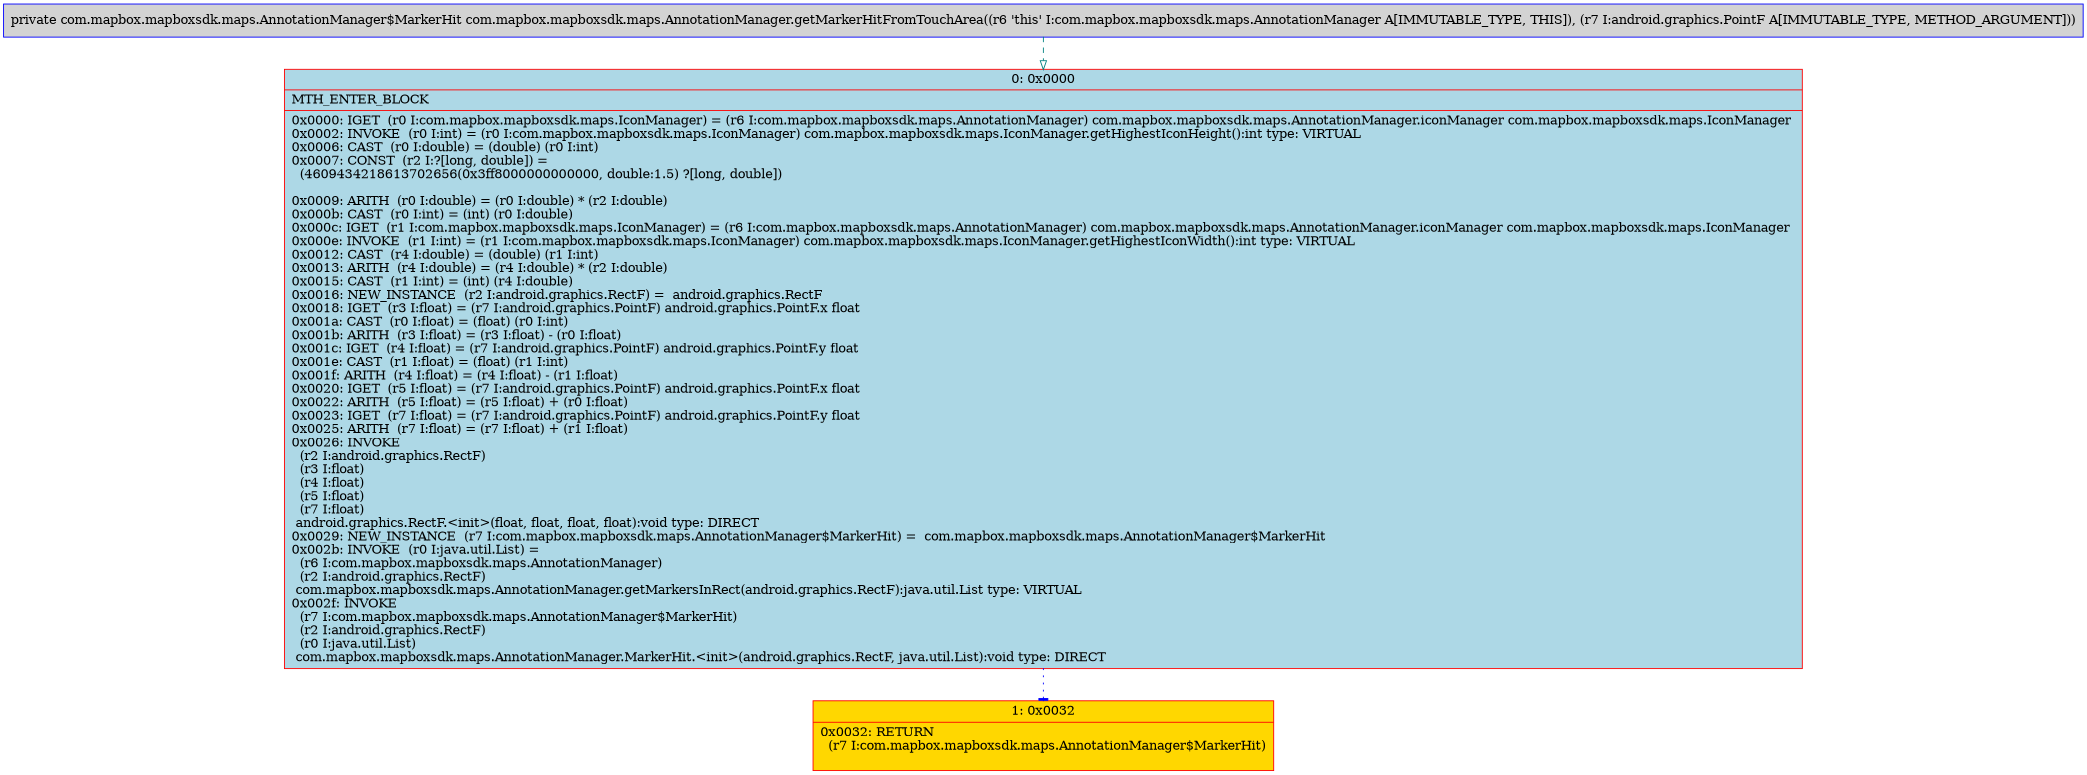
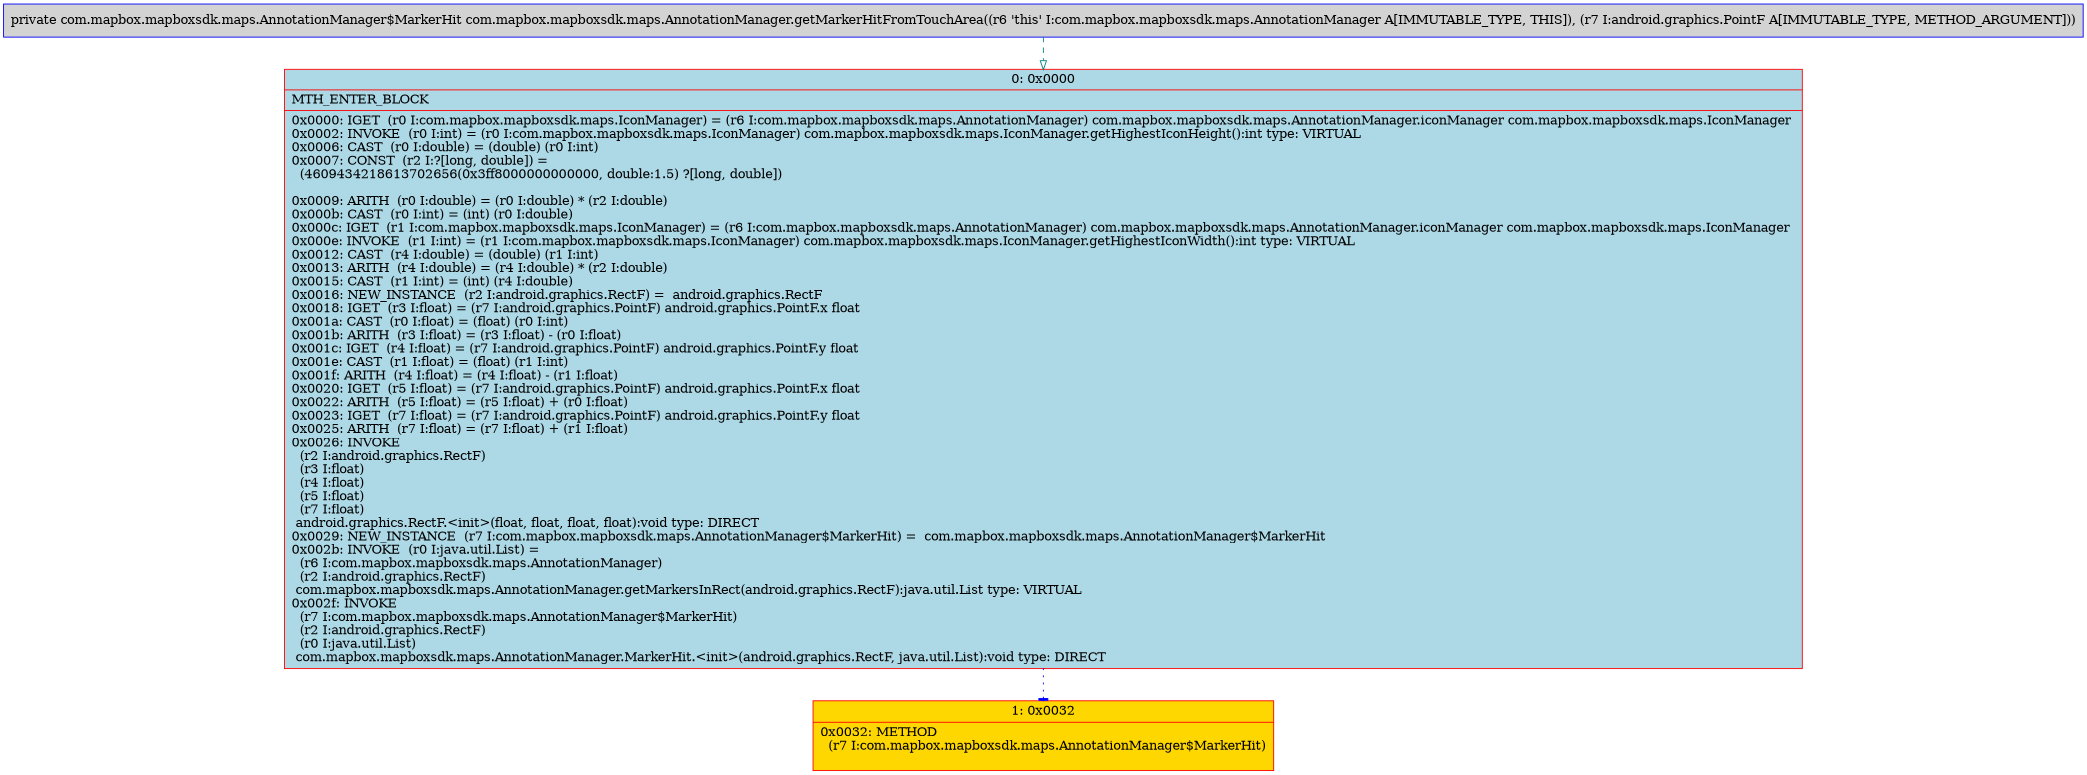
node "1: 0x0032": text "0x0032: RETURN" -> "0x0032: METHOD"
